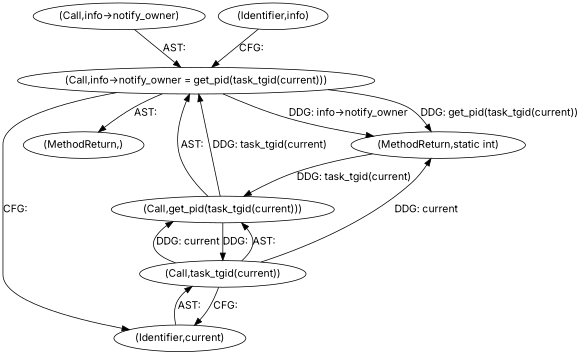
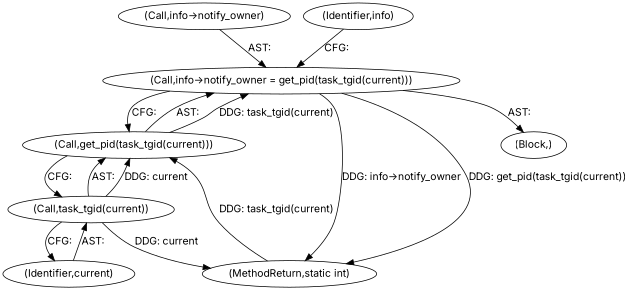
node "(MethodReturn,)": label "(MethodReturn,)" -> "(Block,)"
edge "(Call,info->notify_owner = get_pid(task_tgid(current)))" -> "(Identifier,current)": now "(Call,info->notify_owner = get_pid(task_tgid(current)))" -> "(Call,get_pid(task_tgid(current)))"
edge "(Call,get_pid(task_tgid(current)))" -> "(Call,task_tgid(current))": label "DDG: " -> "CFG: "
